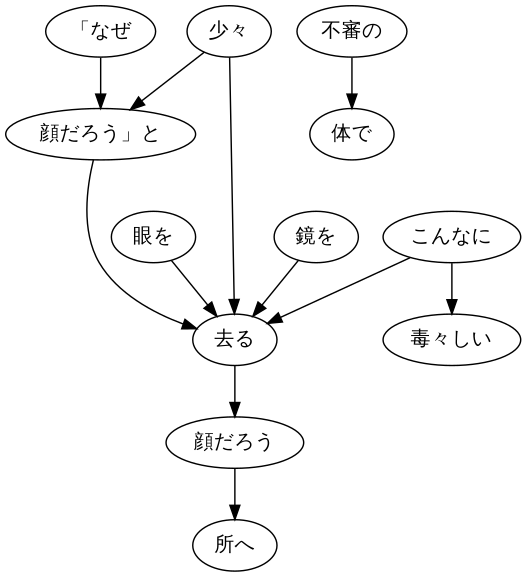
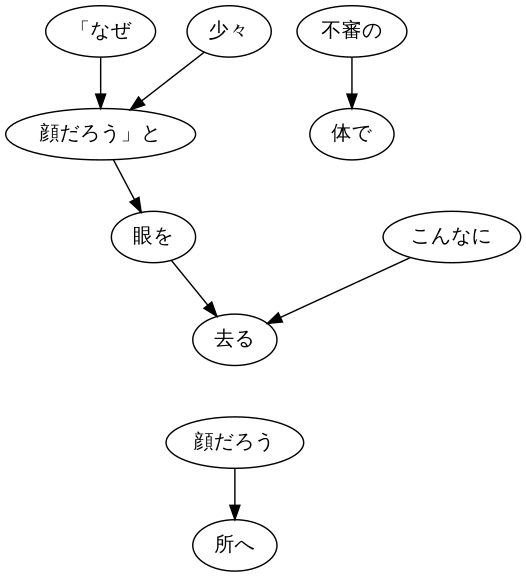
edge "少々" -> "去る": removed
node "鏡を": removed
edge "顔だろう」と" -> "去る": now "顔だろう」と" -> "眼を"
node "毒々しい": removed
edge "去る" -> "顔だろう": removed
